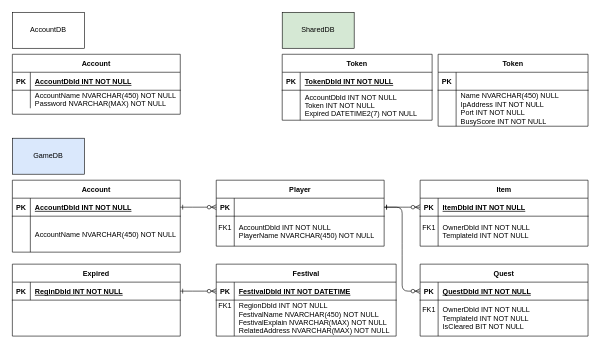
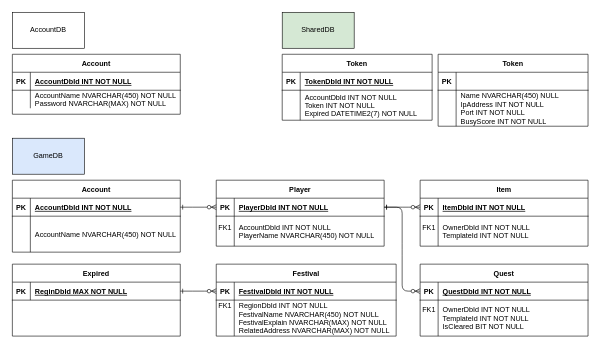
node "PlayerDbId INT NOT NULL": added
node "ReginDbId INT NOT NULL": label "ReginDbId INT NOT NULL" -> "ReginDbId MAX NOT NULL"
node "FestivalDbId INT NOT DATETIME": label "FestivalDbId INT NOT DATETIME" -> "FestivalDbId INT NOT NULL"
